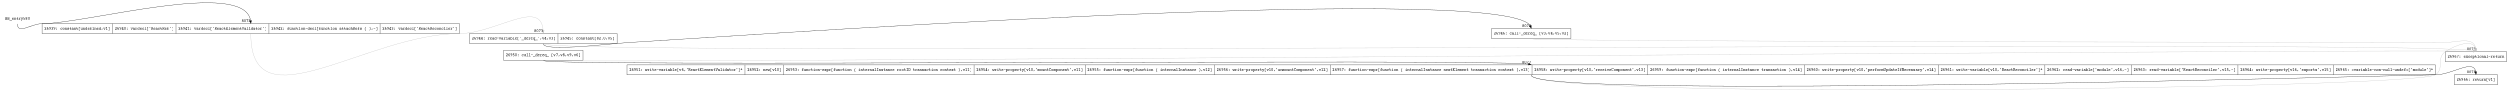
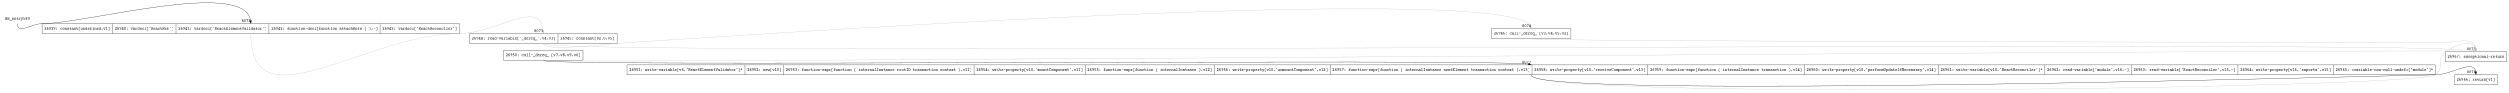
edge "26944: read-variable['_dereq_',v4,v3]" -> "26946: call-_dereq_ [v3,v4,v5,v2]": color black -> gray
